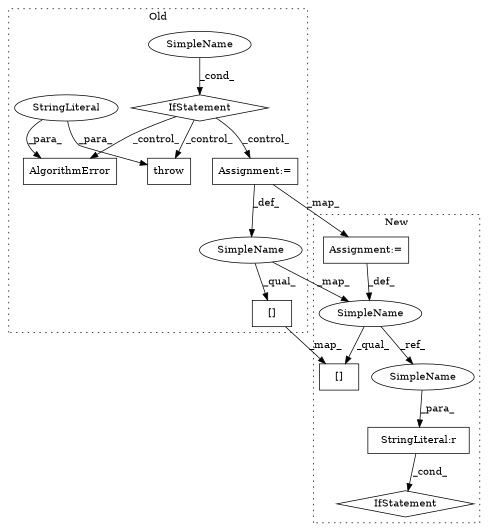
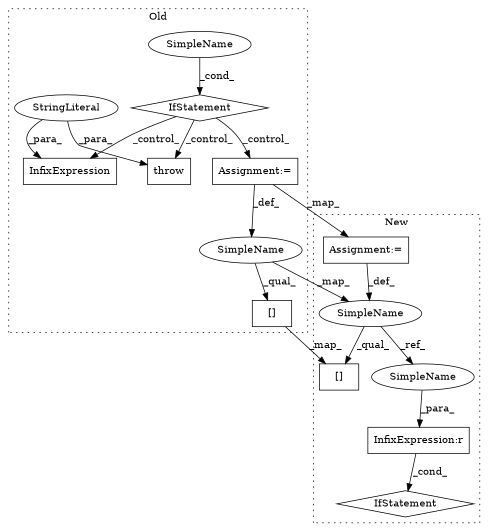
node "AlgorithmError": label "AlgorithmError" -> "InfixExpression"
node "StringLiteral:r": label "StringLiteral:r" -> "InfixExpression:r"
